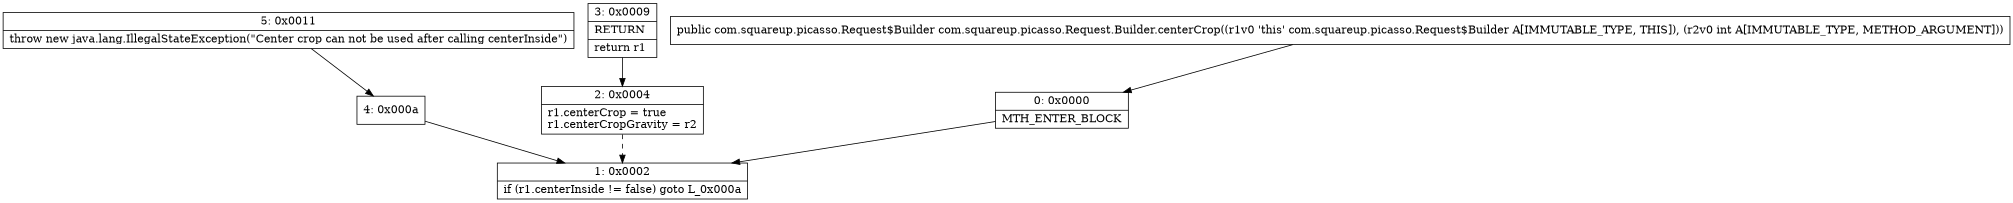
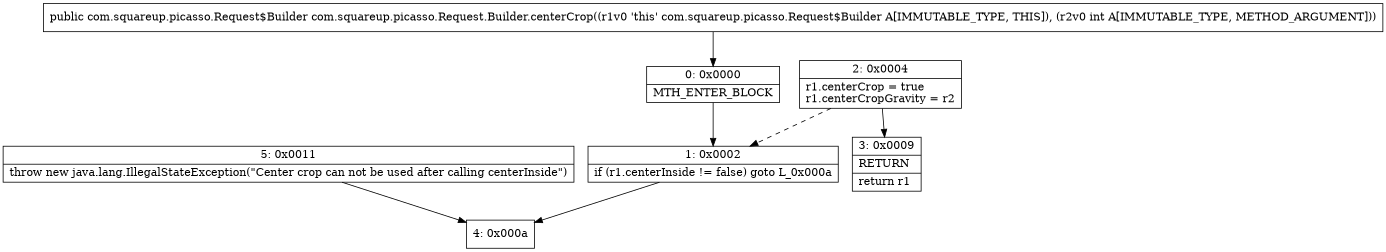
edge "3: 0x0009" -> "2: 0x0004": reversed
edge "4: 0x000a" -> "1: 0x0002": reversed
